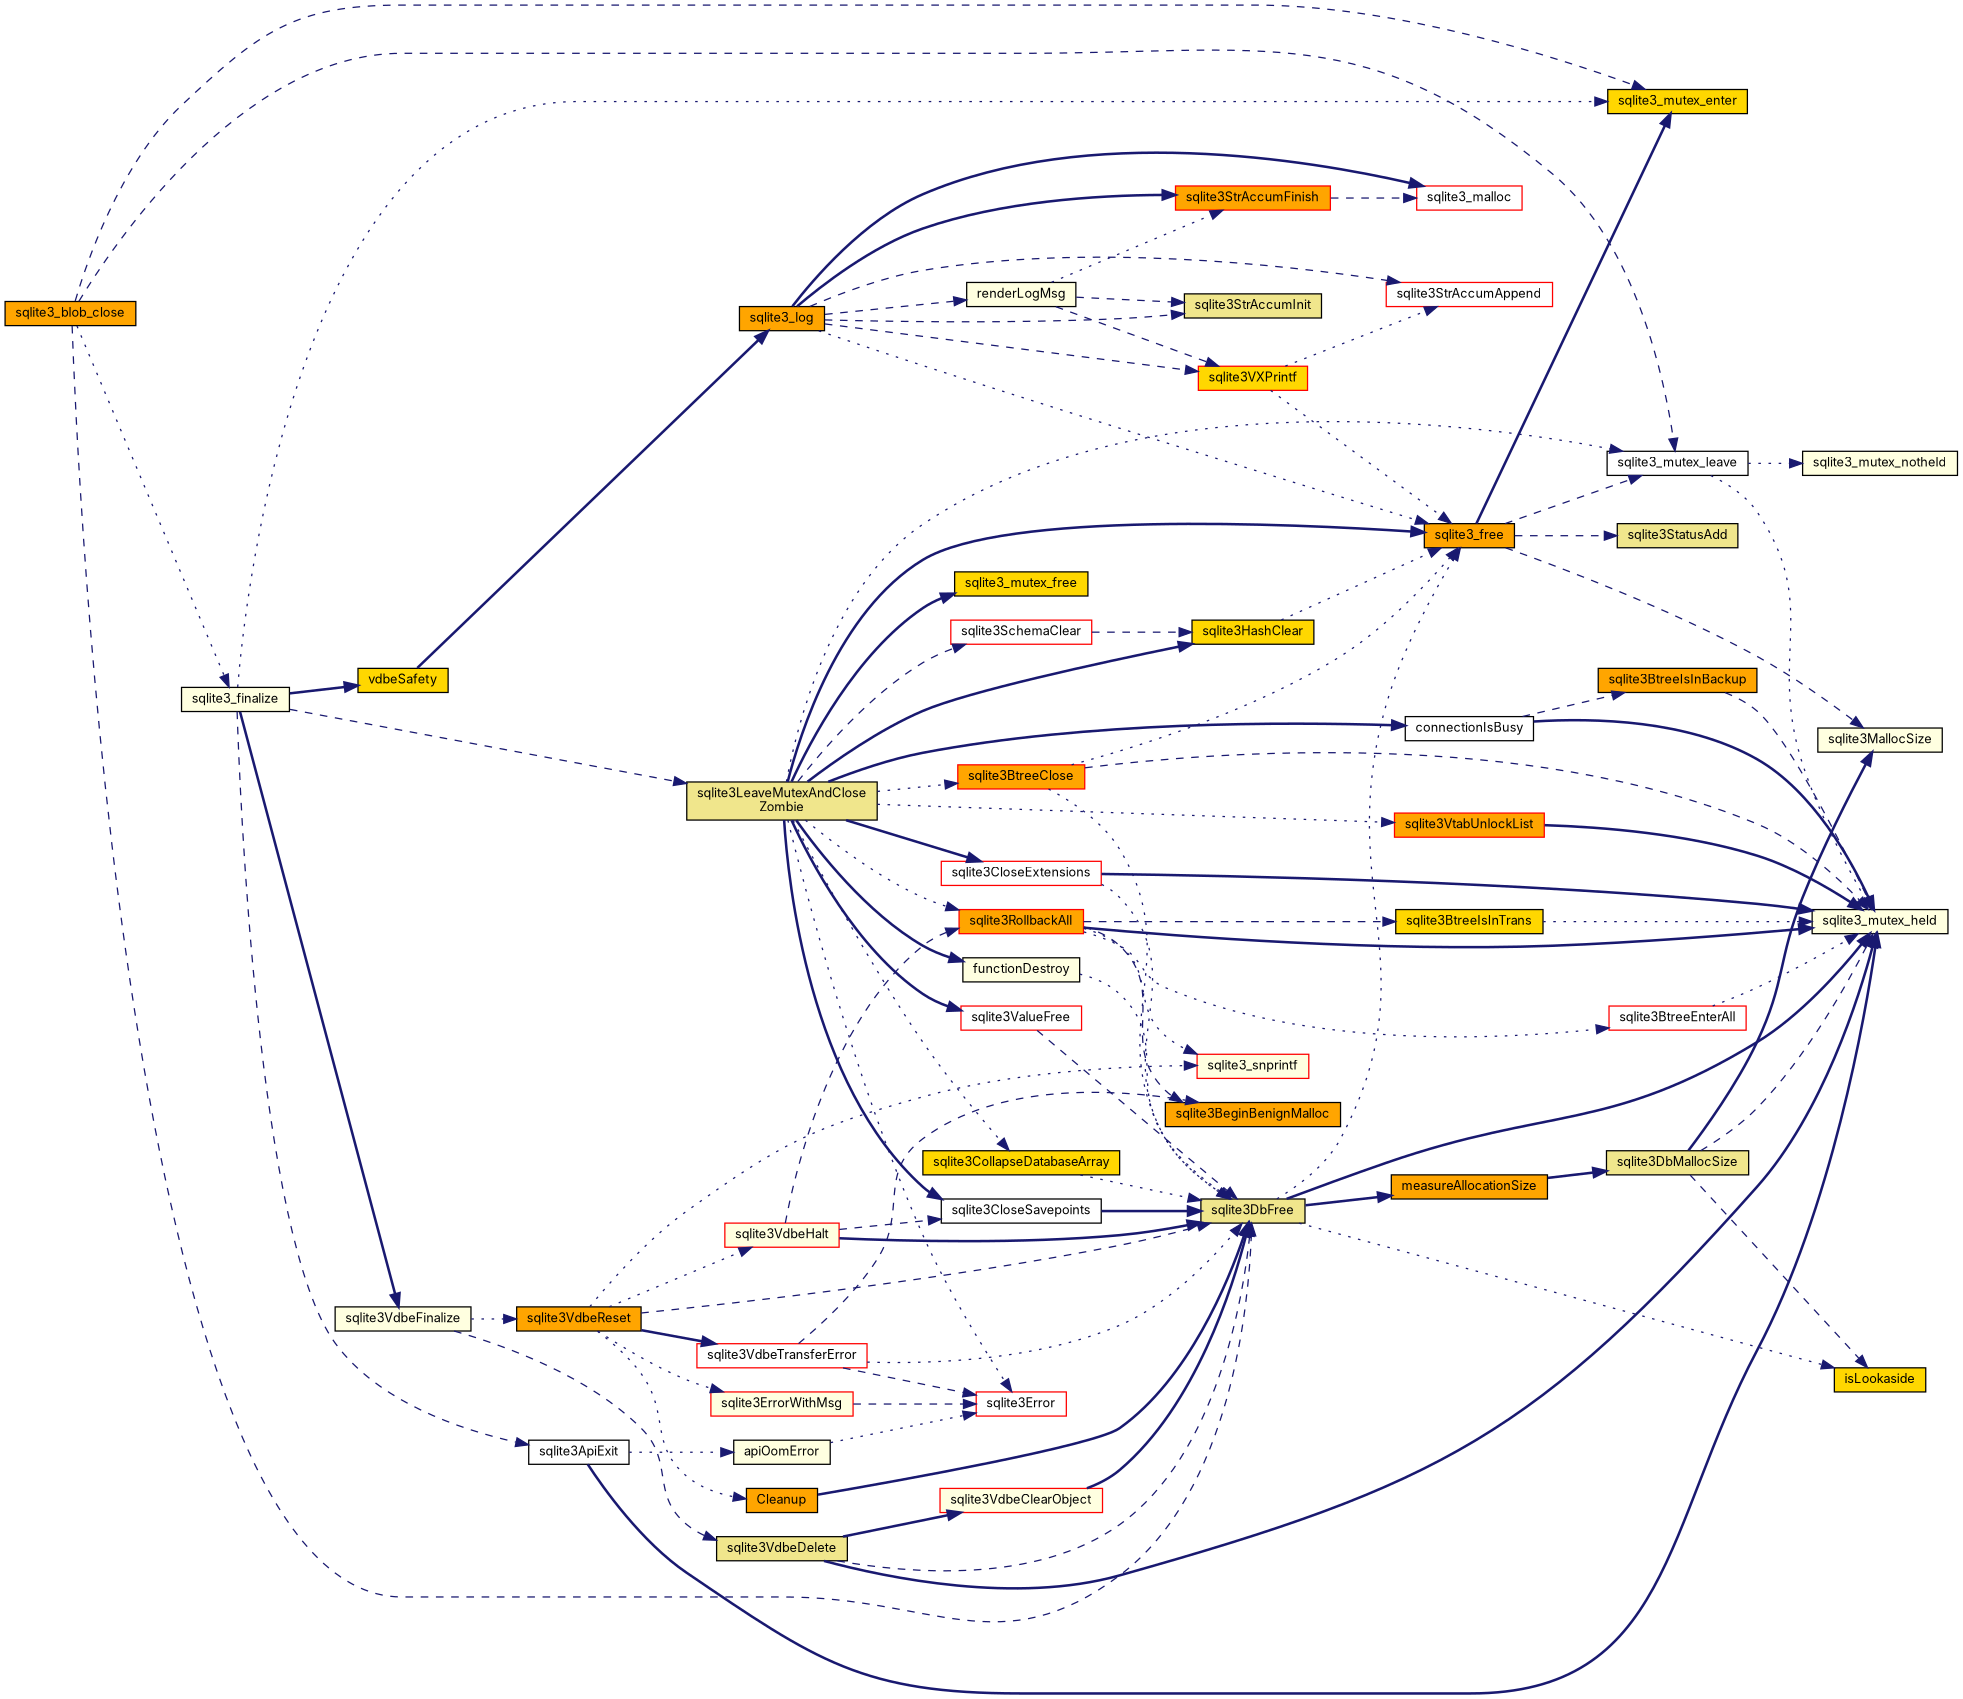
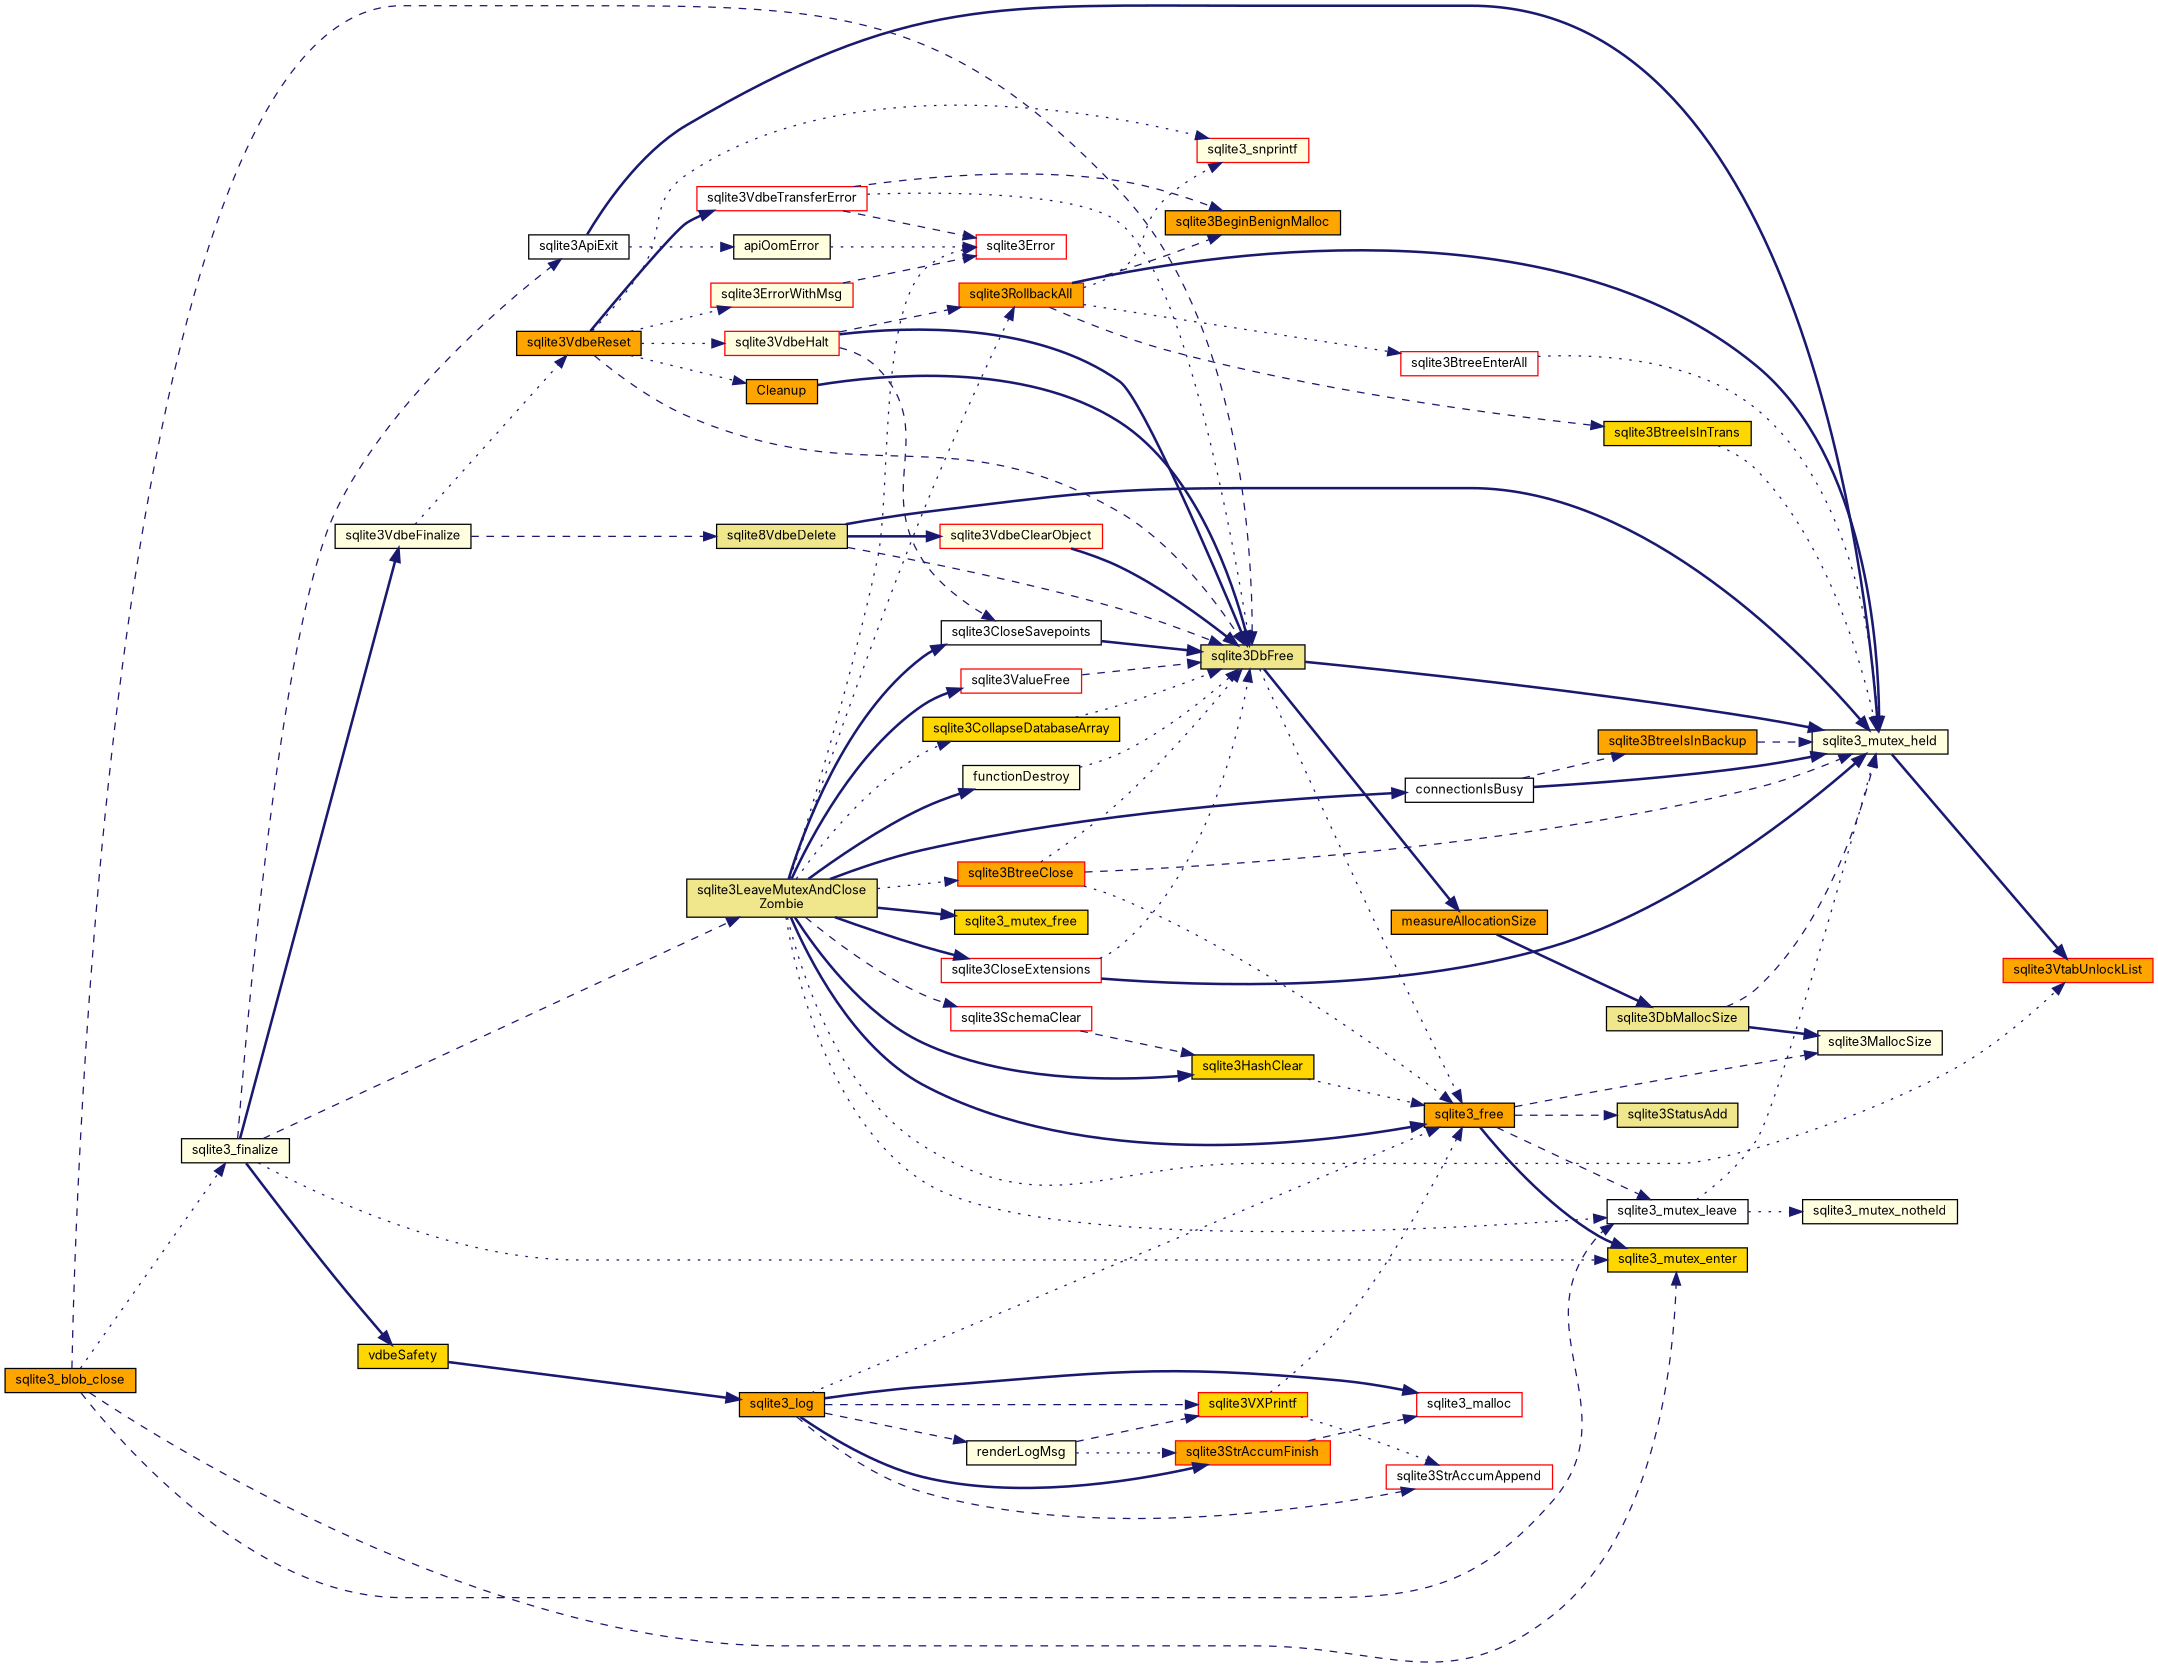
node "sqlite3StrAccumInit": removed
edge "sqlite3VtabUnlockList" -> "sqlite3_mutex_held": reversed
node "isLookaside": removed
node "sqlite3VdbeDelete": label "sqlite3VdbeDelete" -> "sqlite8VdbeDelete"
